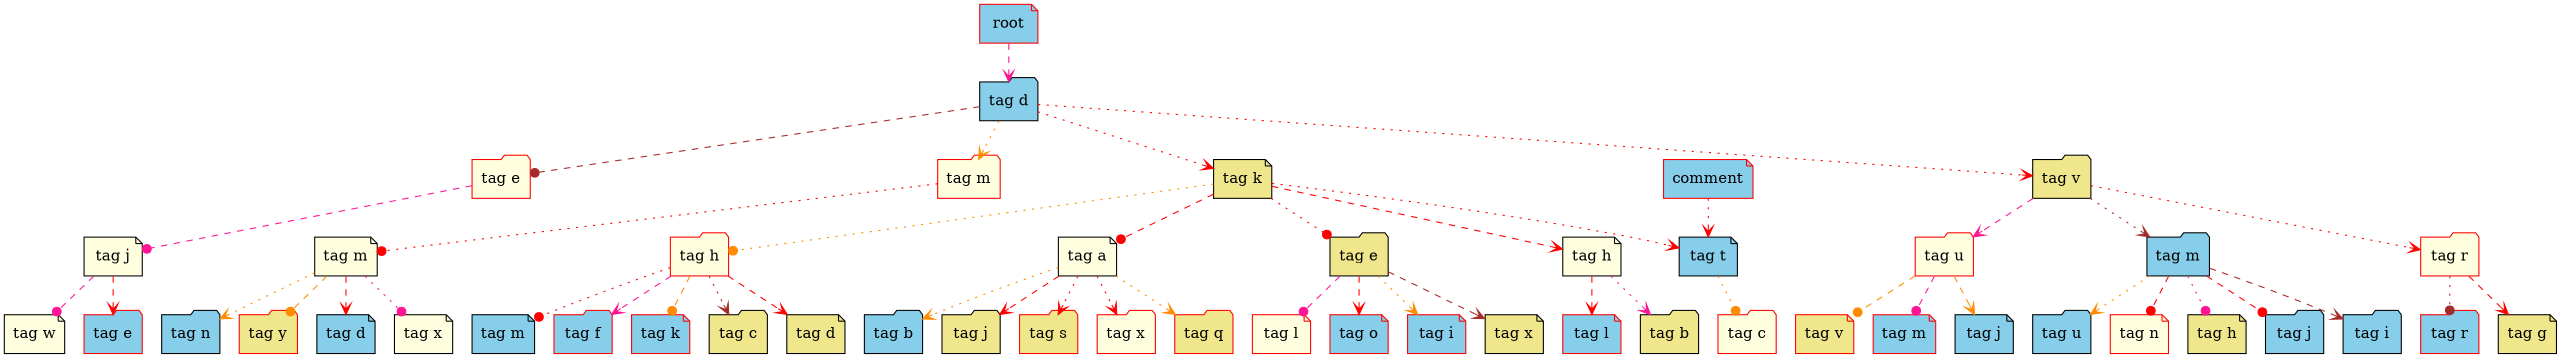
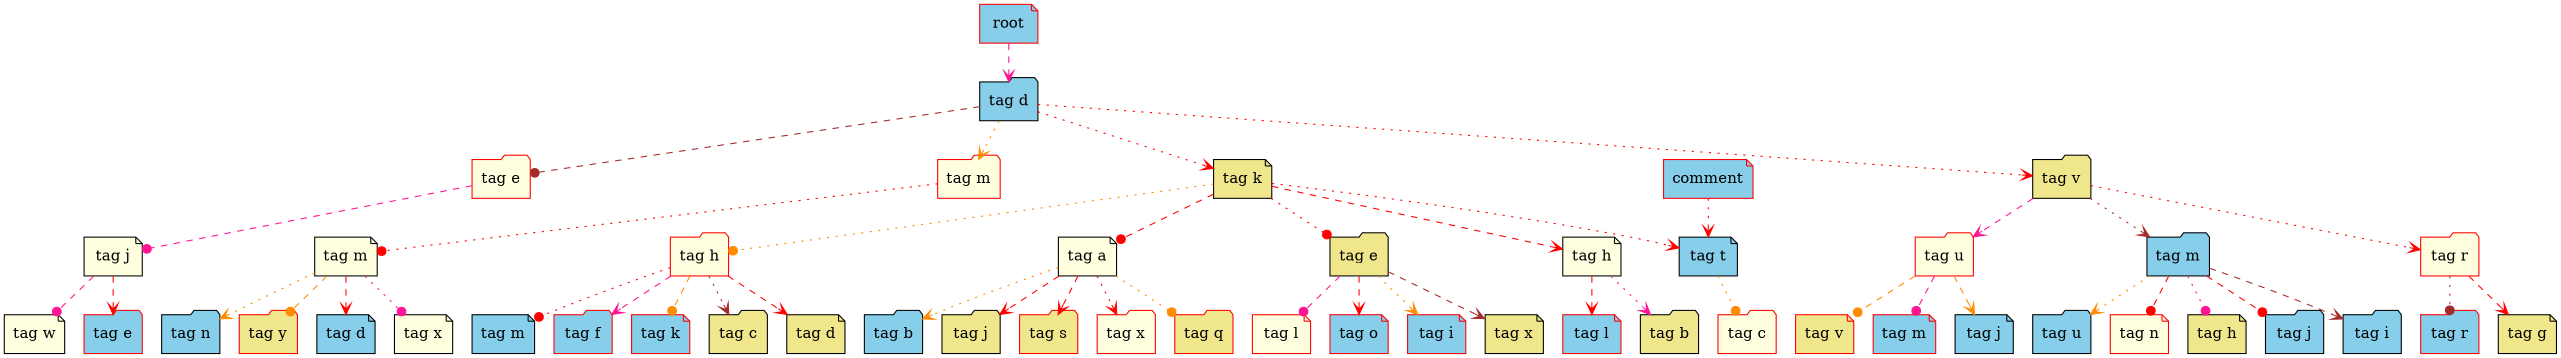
edge "tag a" -> "tag s": style dotted -> dashed
edge "tag a" -> "tag q": arrowhead vee -> dot
